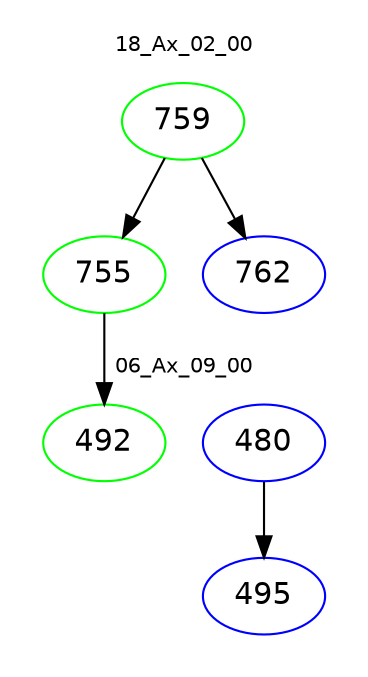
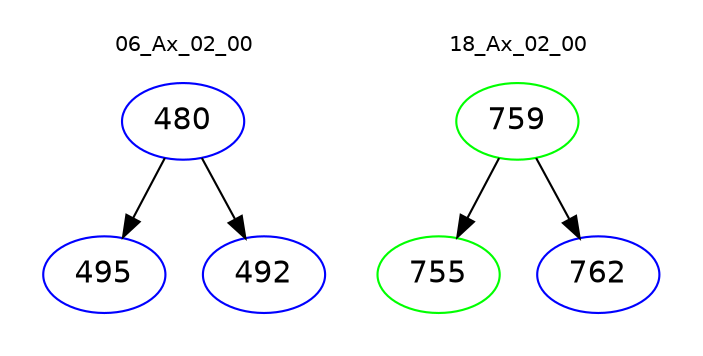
edge "755" -> "492": now "480" -> "492"
cluster "06_Ax_09_00": label "06_Ax_09_00" -> "06_Ax_02_00"
node "492": color green -> blue
